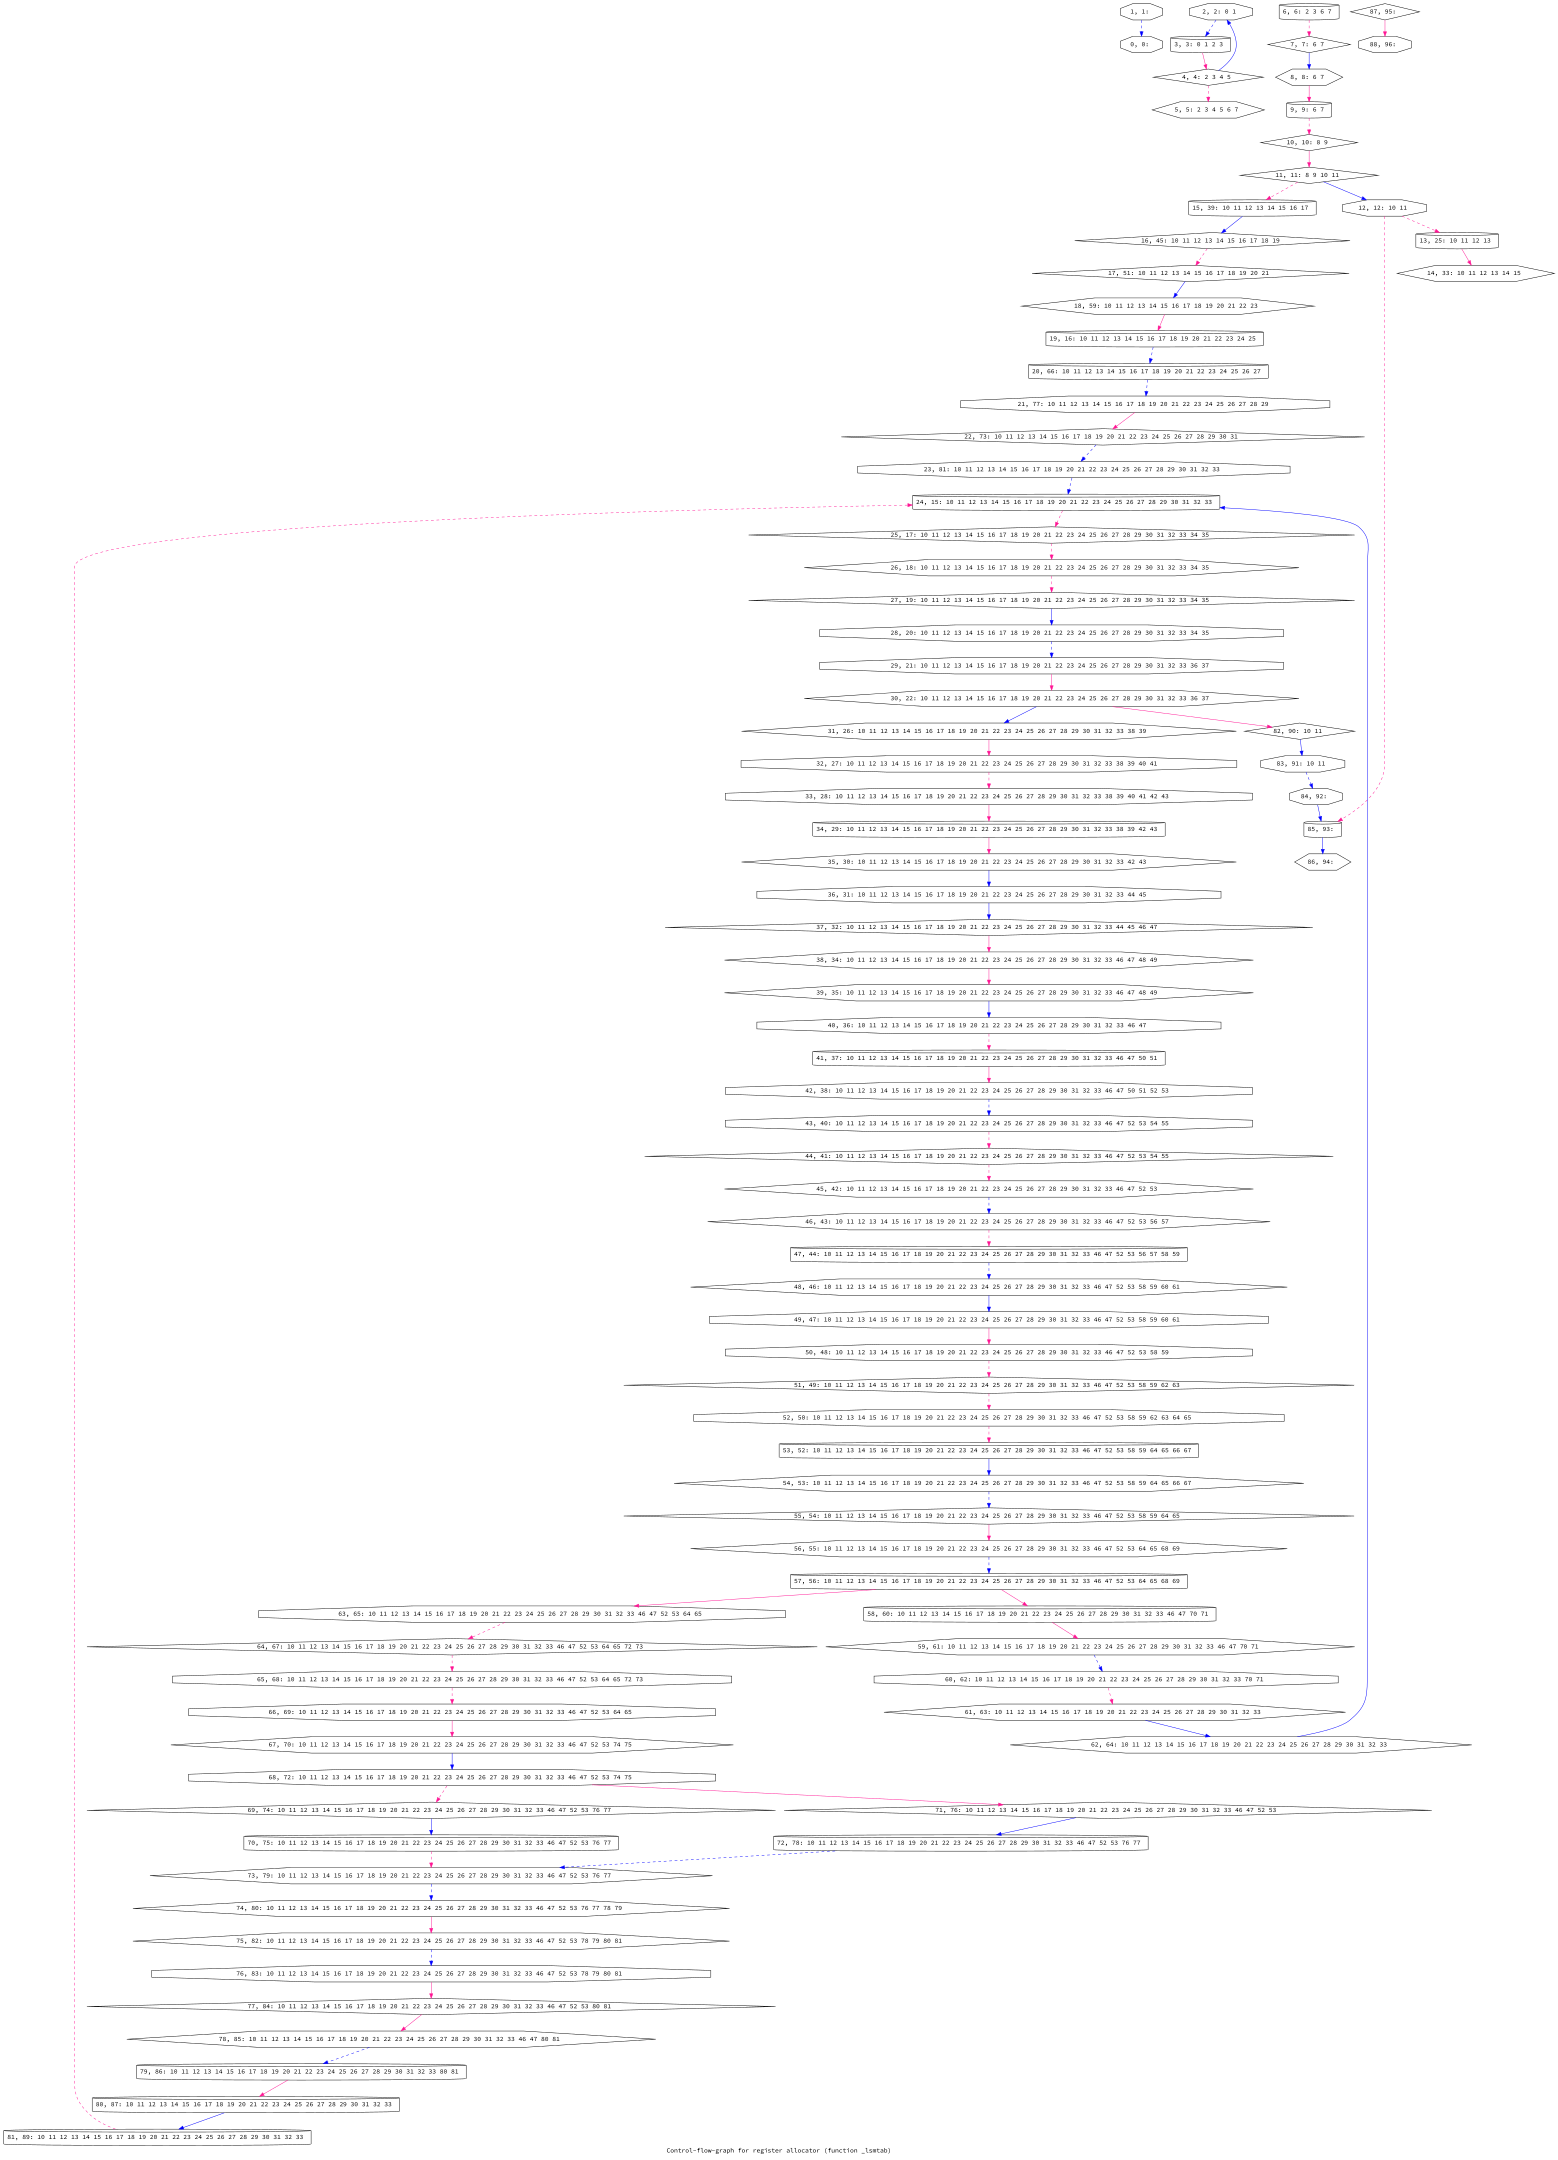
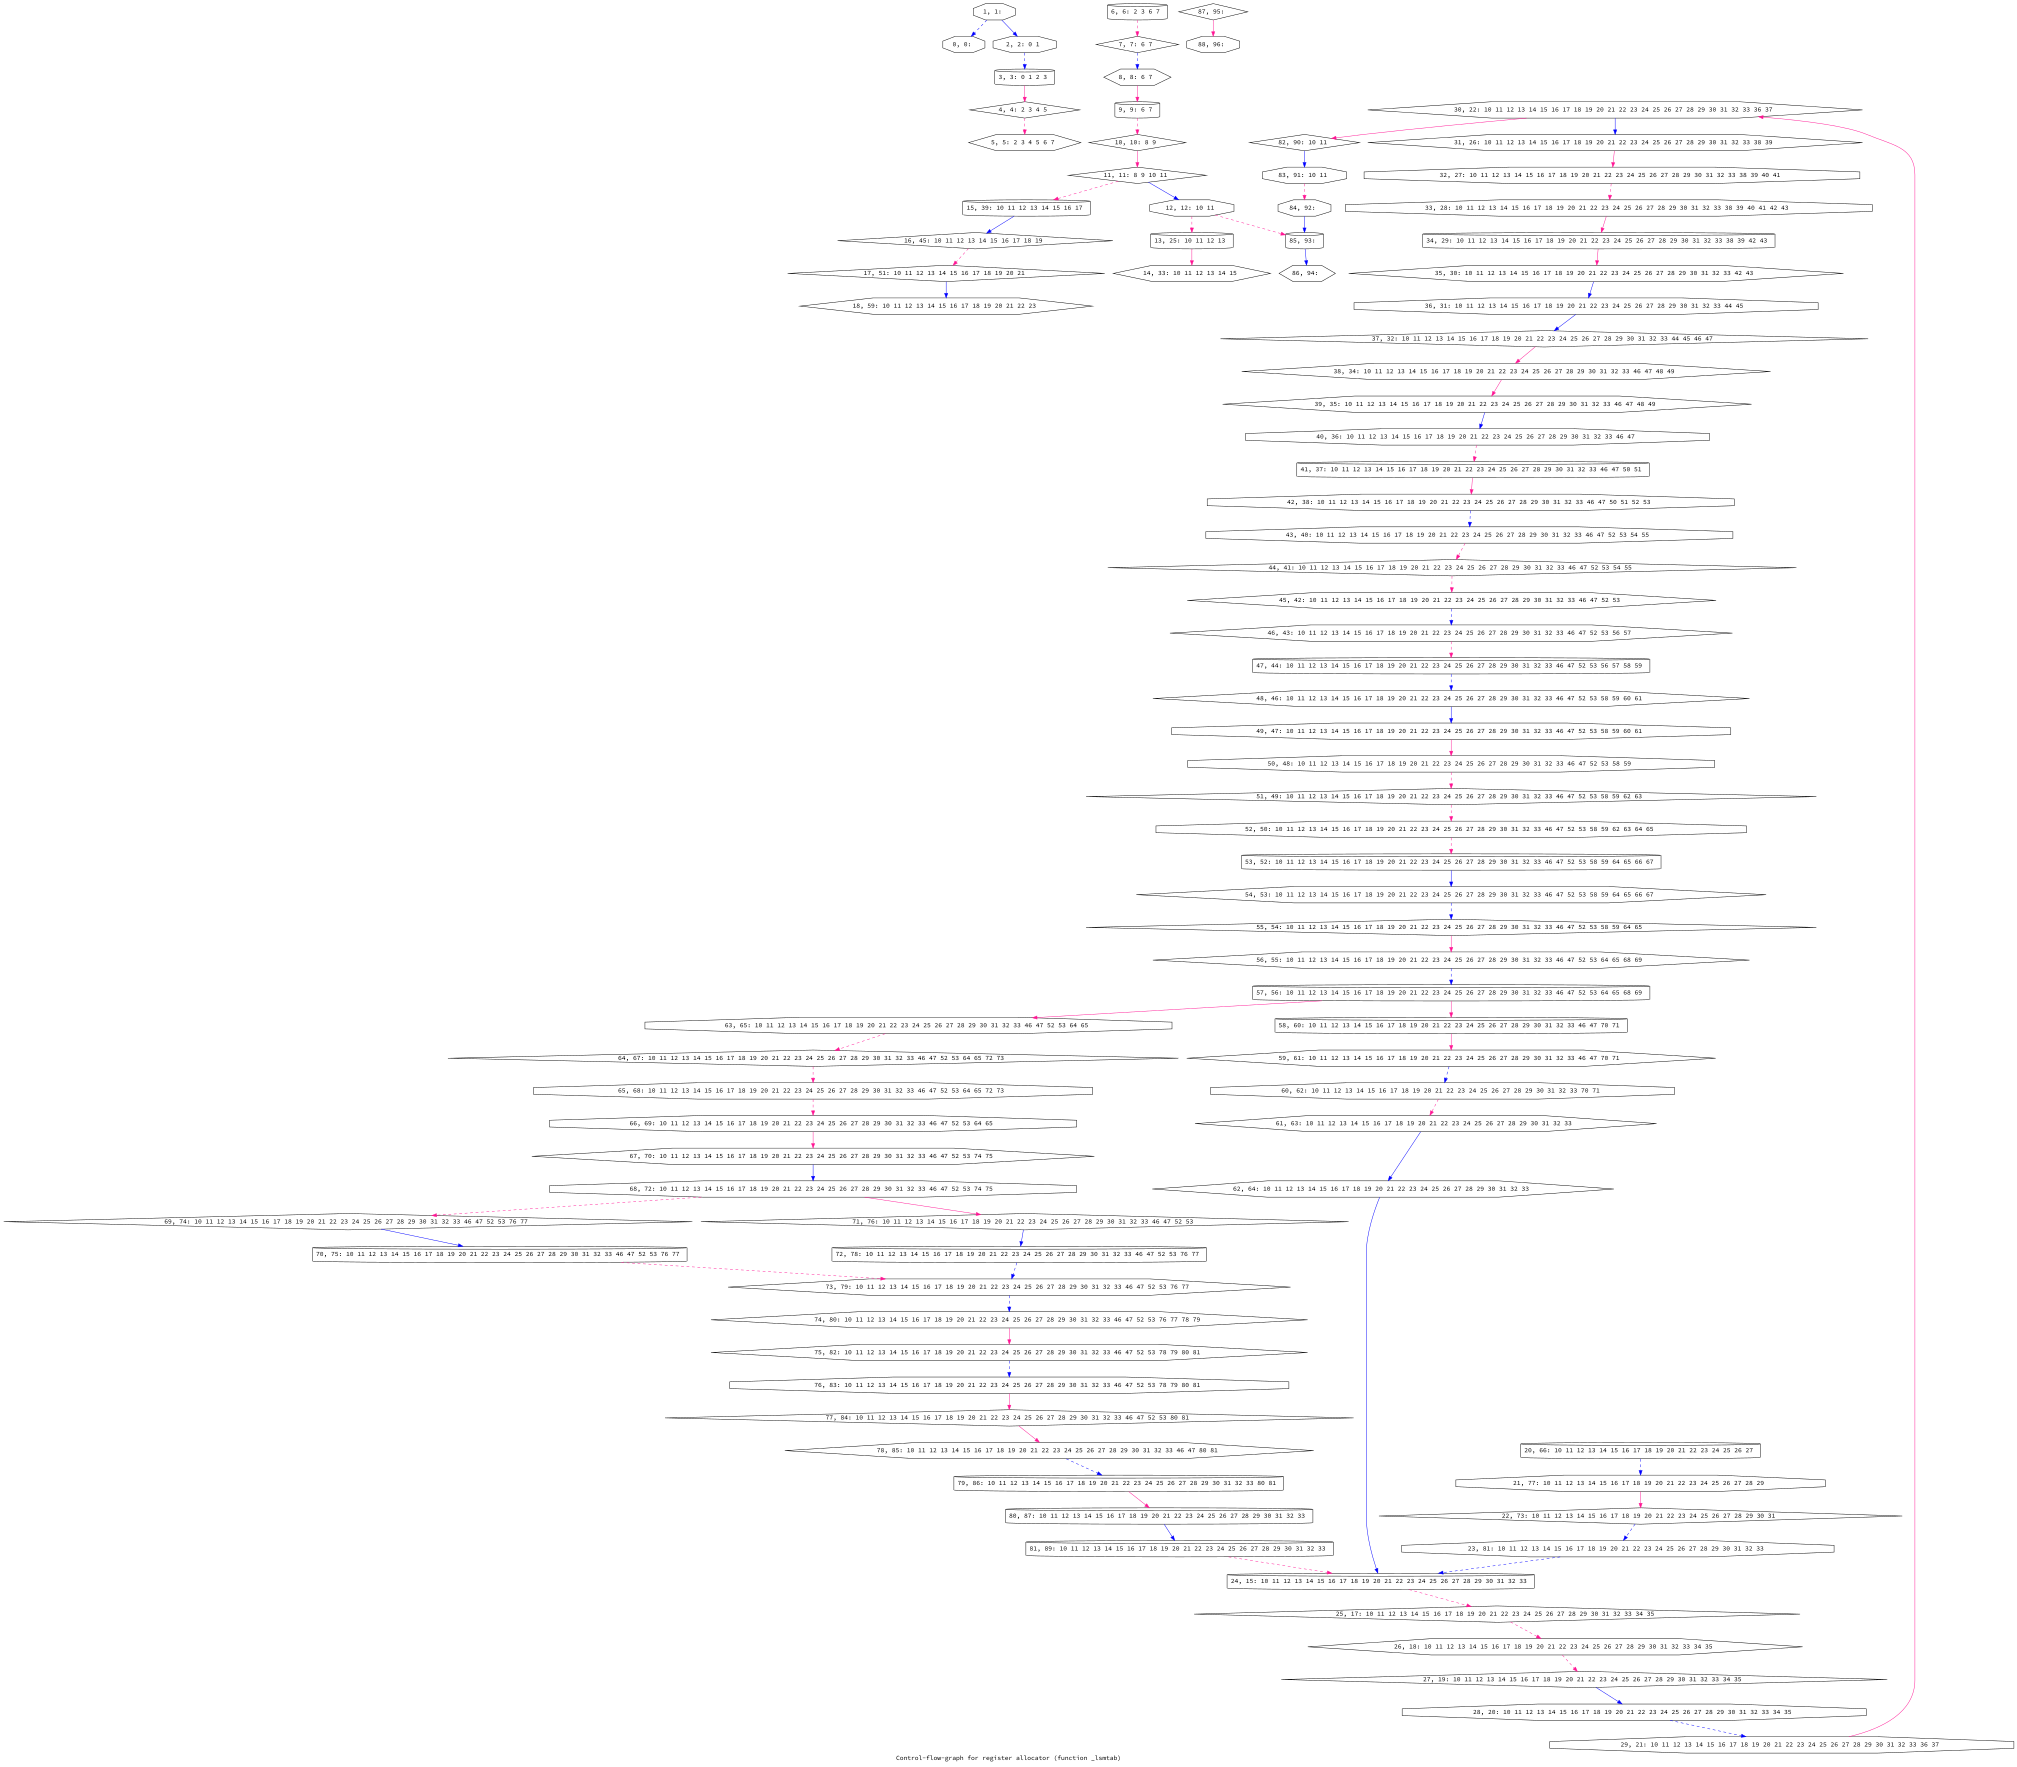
edge "4, 4: 2 3 4 5" -> "2, 2: 0 1": now "1, 1:" -> "2, 2: 0 1"
edge "7, 7: 6 7" -> "8, 8: 6 7": style solid -> dashed
node "19, 16: 10 11 12 13 14 15 16 17 18 19 20 21 22 23 24 25": removed
edge "83, 91: 10 11" -> "84, 92:": color blue -> deeppink
